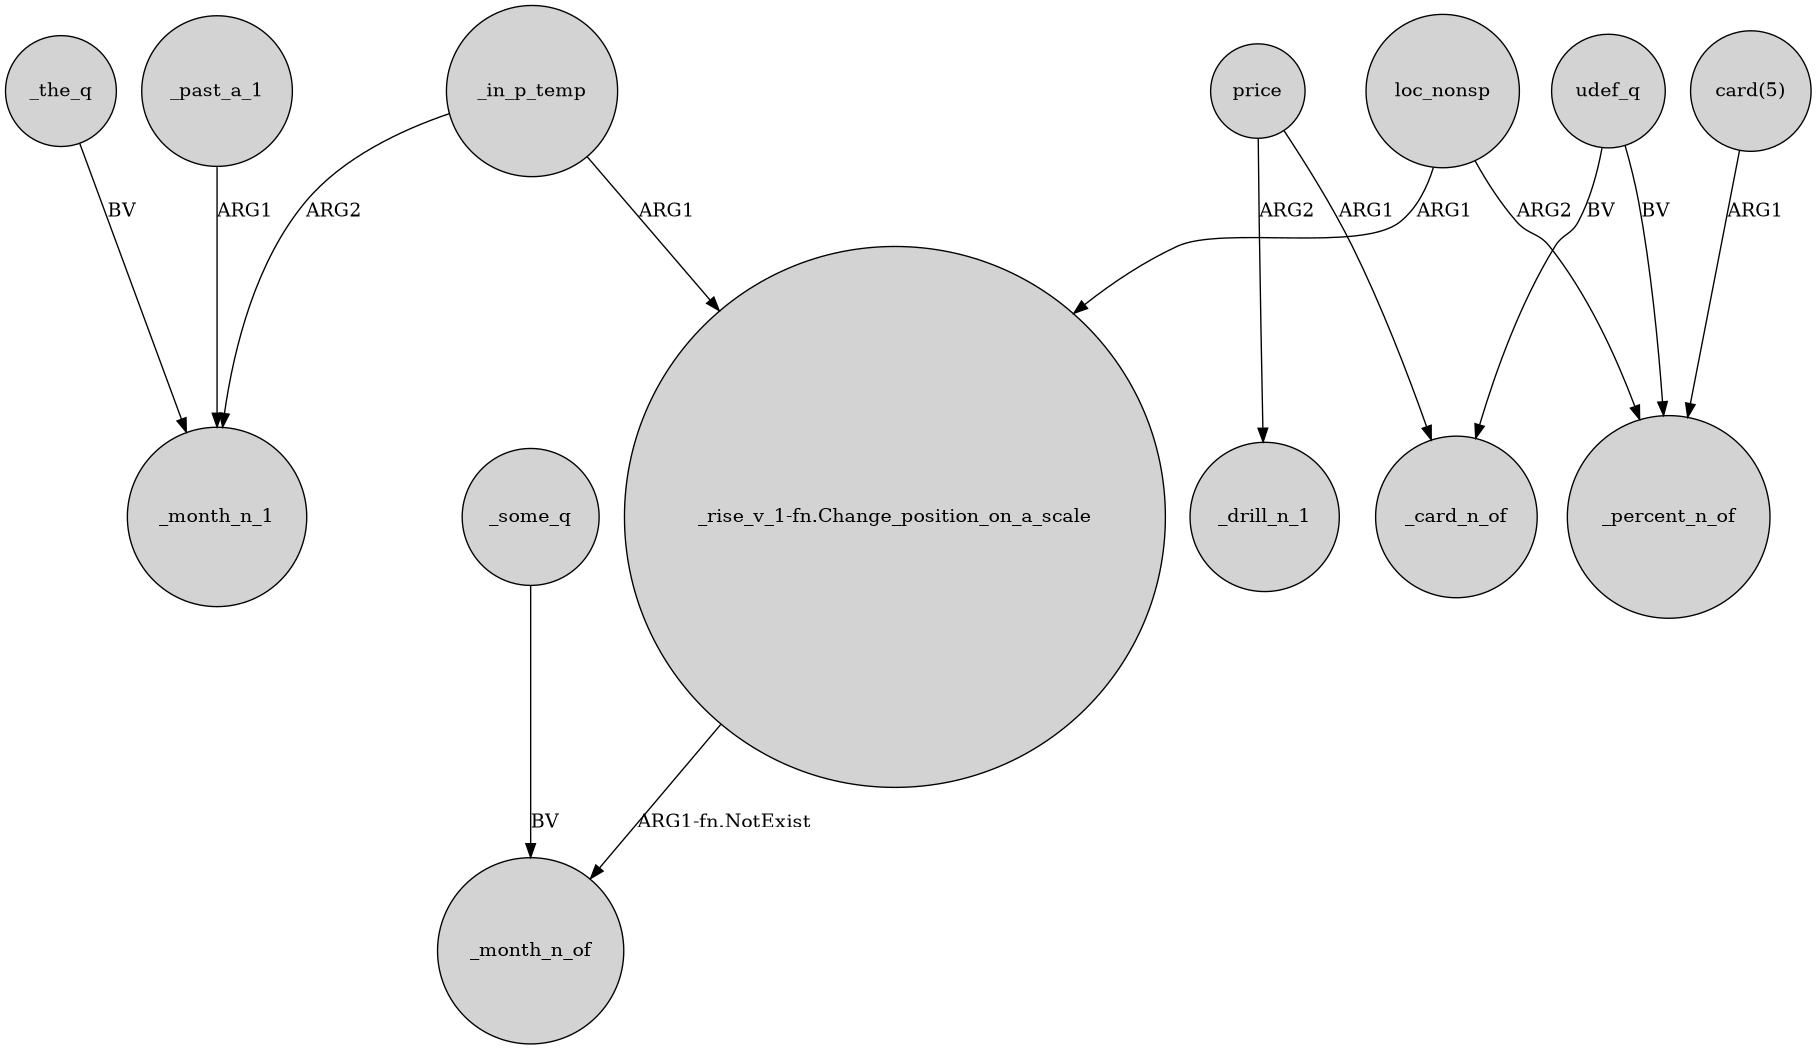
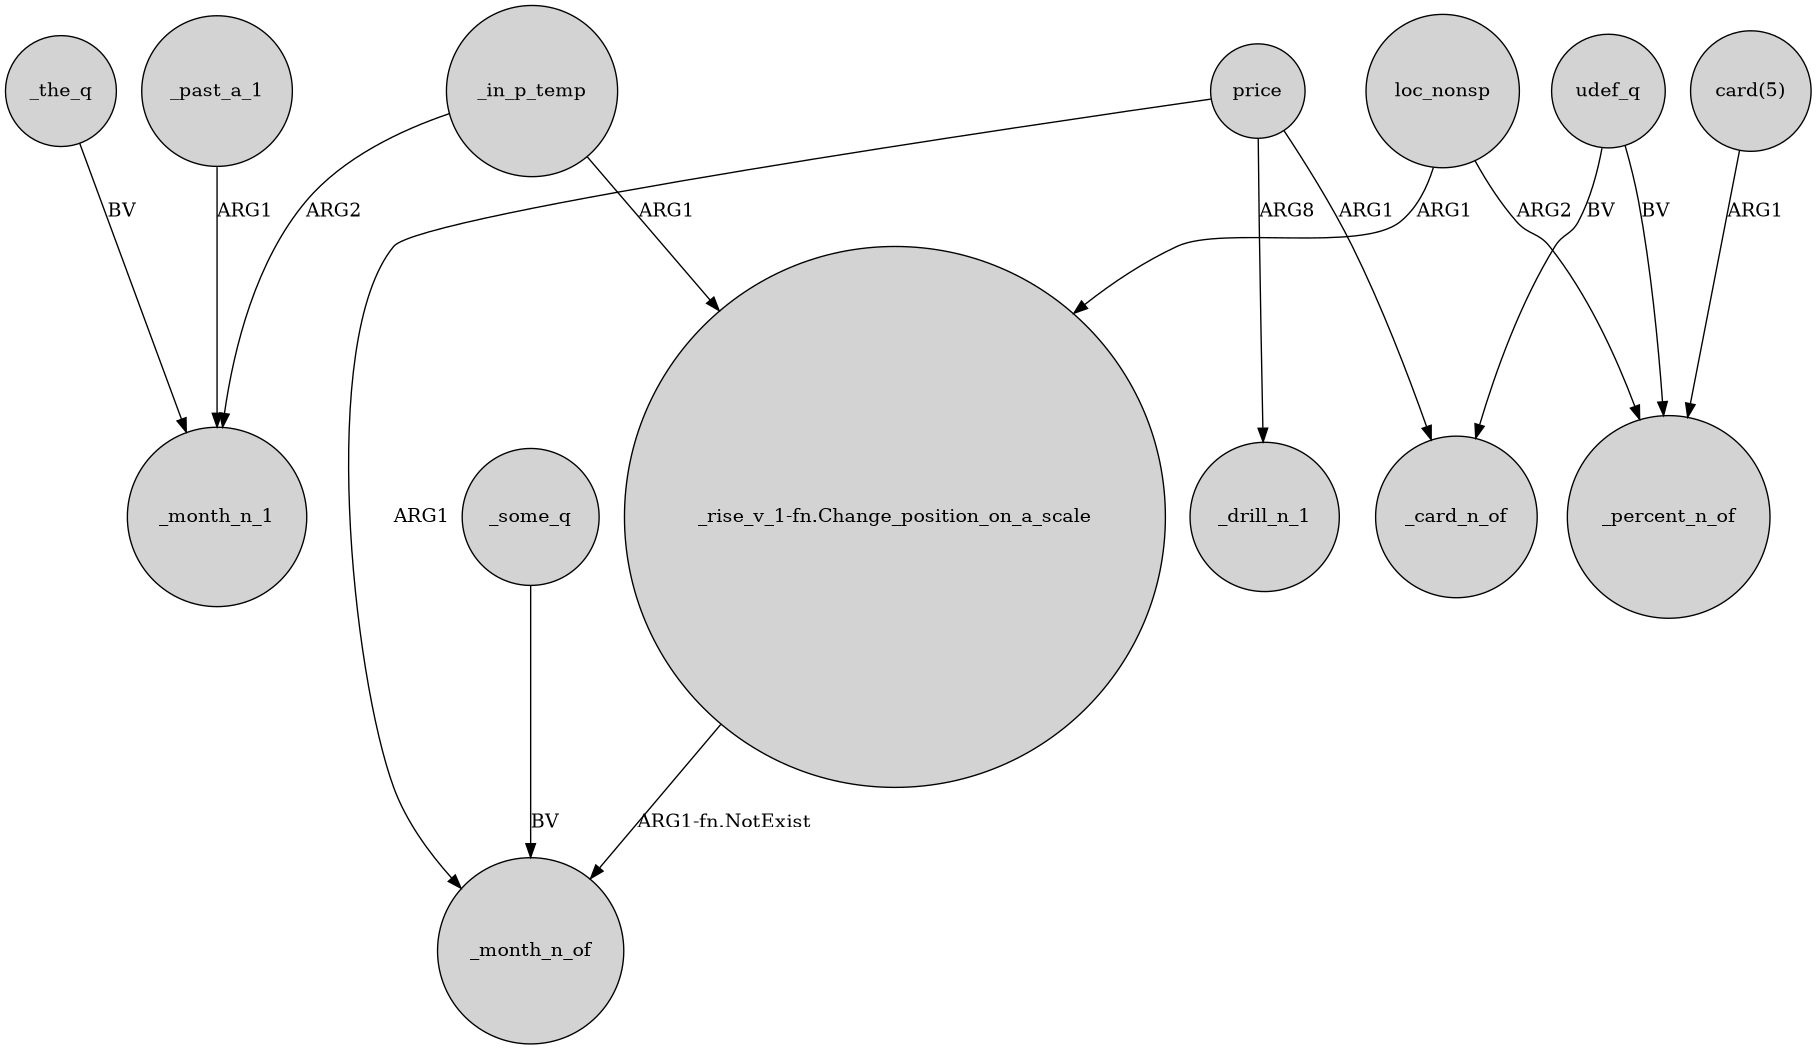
edge "price" -> "_drill_n_1": label "ARG2" -> "ARG8"
edge "price" -> "_month_n_of": added, label "ARG1"
